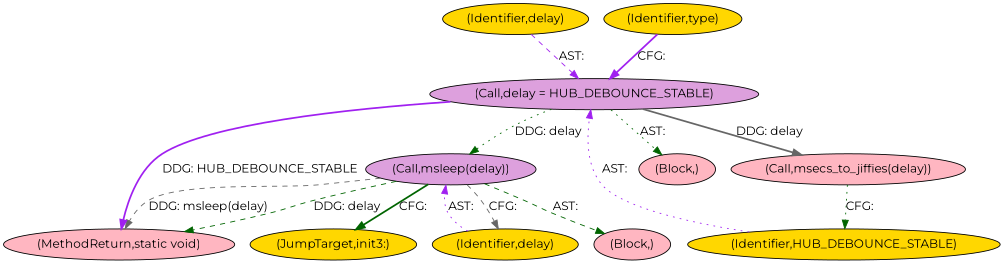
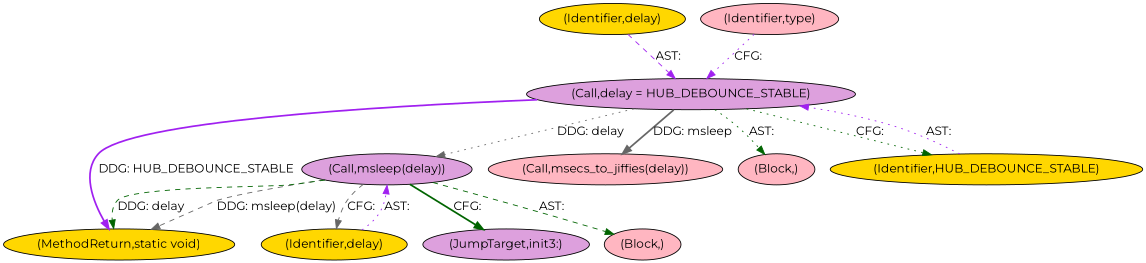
node "(Identifier,type)": fillcolor gold -> lightpink
edge "(Identifier,type)" -> "(Call,delay = HUB_DEBOUNCE_STABLE)": style bold -> dotted
edge "(Call,delay = HUB_DEBOUNCE_STABLE)" -> "(Call,msleep(delay))": color darkgreen -> gray40
edge "(Call,delay = HUB_DEBOUNCE_STABLE)" -> "(Call,msecs_to_jiffies(delay))": label "DDG: delay" -> "DDG: msleep"
edge "(Call,msecs_to_jiffies(delay))" -> "(Identifier,HUB_DEBOUNCE_STABLE)": now "(Call,delay = HUB_DEBOUNCE_STABLE)" -> "(Identifier,HUB_DEBOUNCE_STABLE)"
node "(MethodReturn,static void)": fillcolor lightpink -> gold
node "(JumpTarget,init3:)": fillcolor gold -> plum
